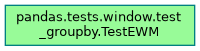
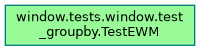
node "pandas.tests.window.test _groupby.TestEWM": label "pandas.tests.window.test _groupby.TestEWM" -> "window.tests.window.test _groupby.TestEWM"
